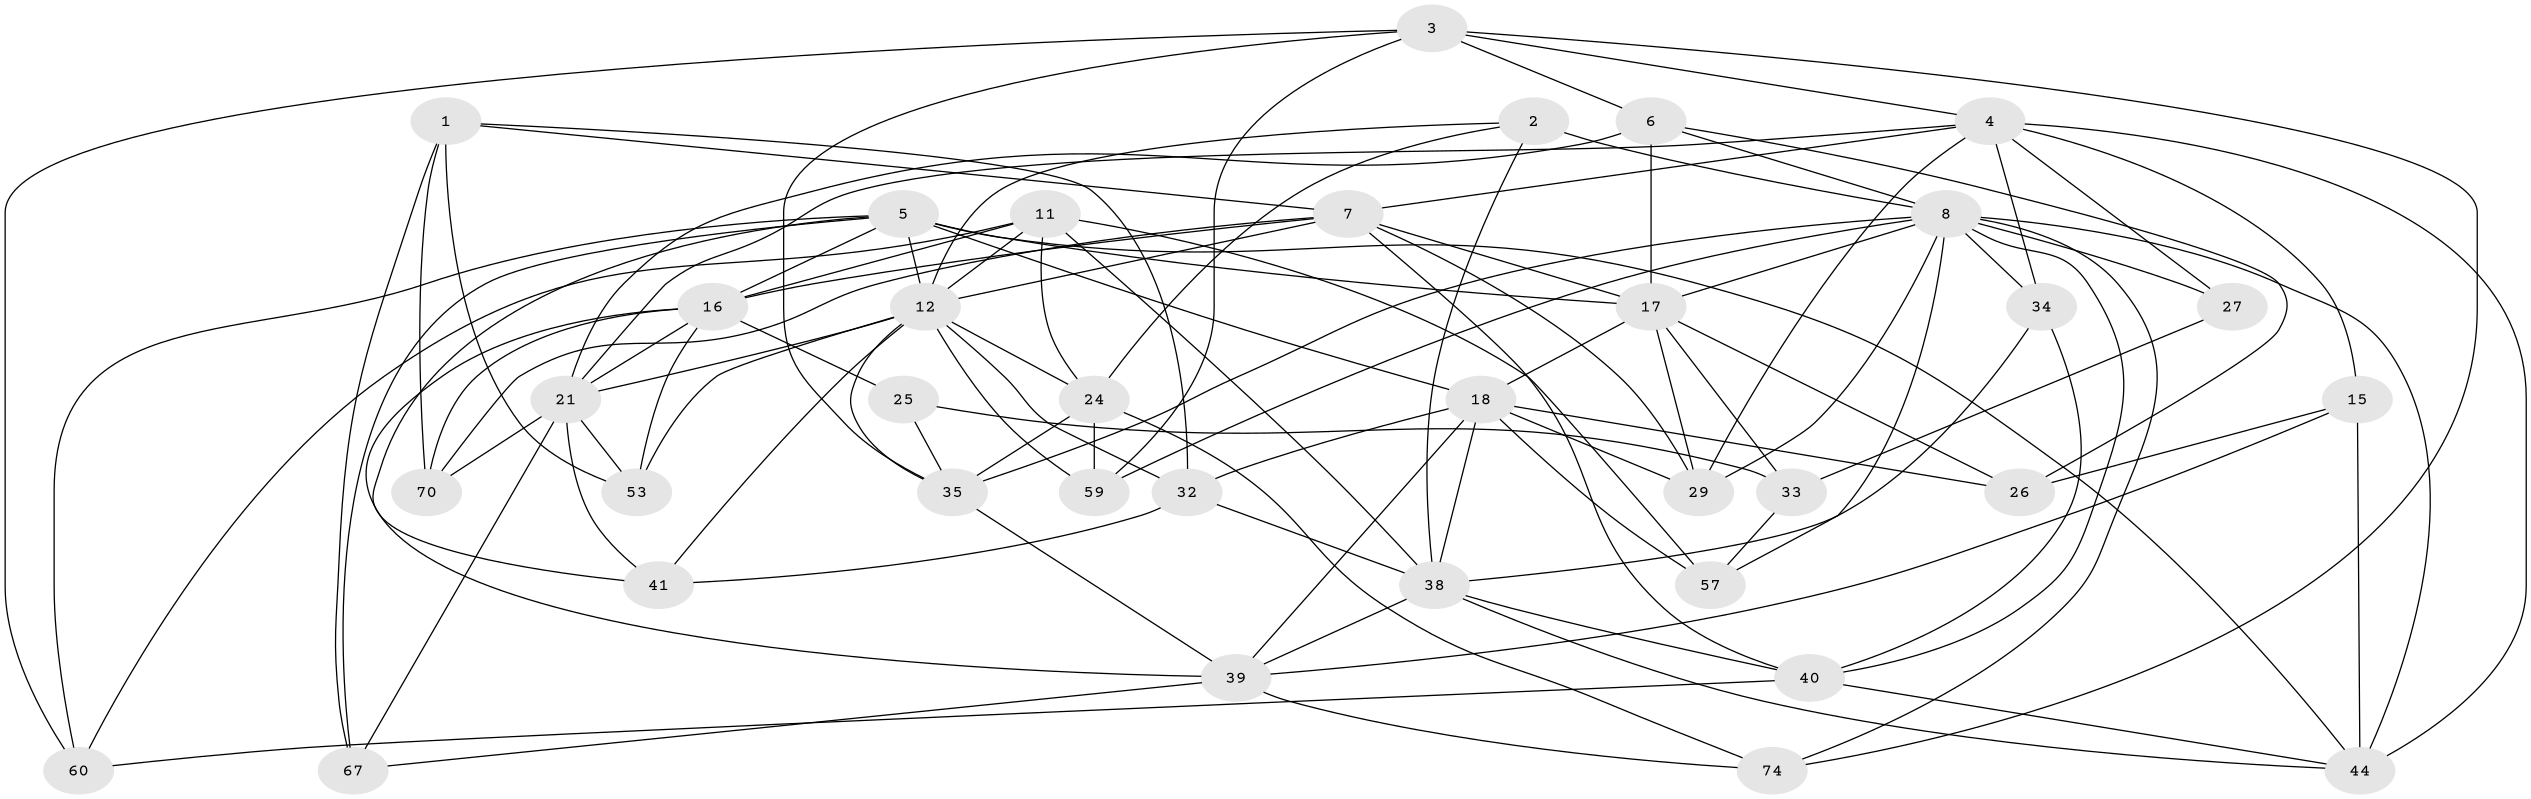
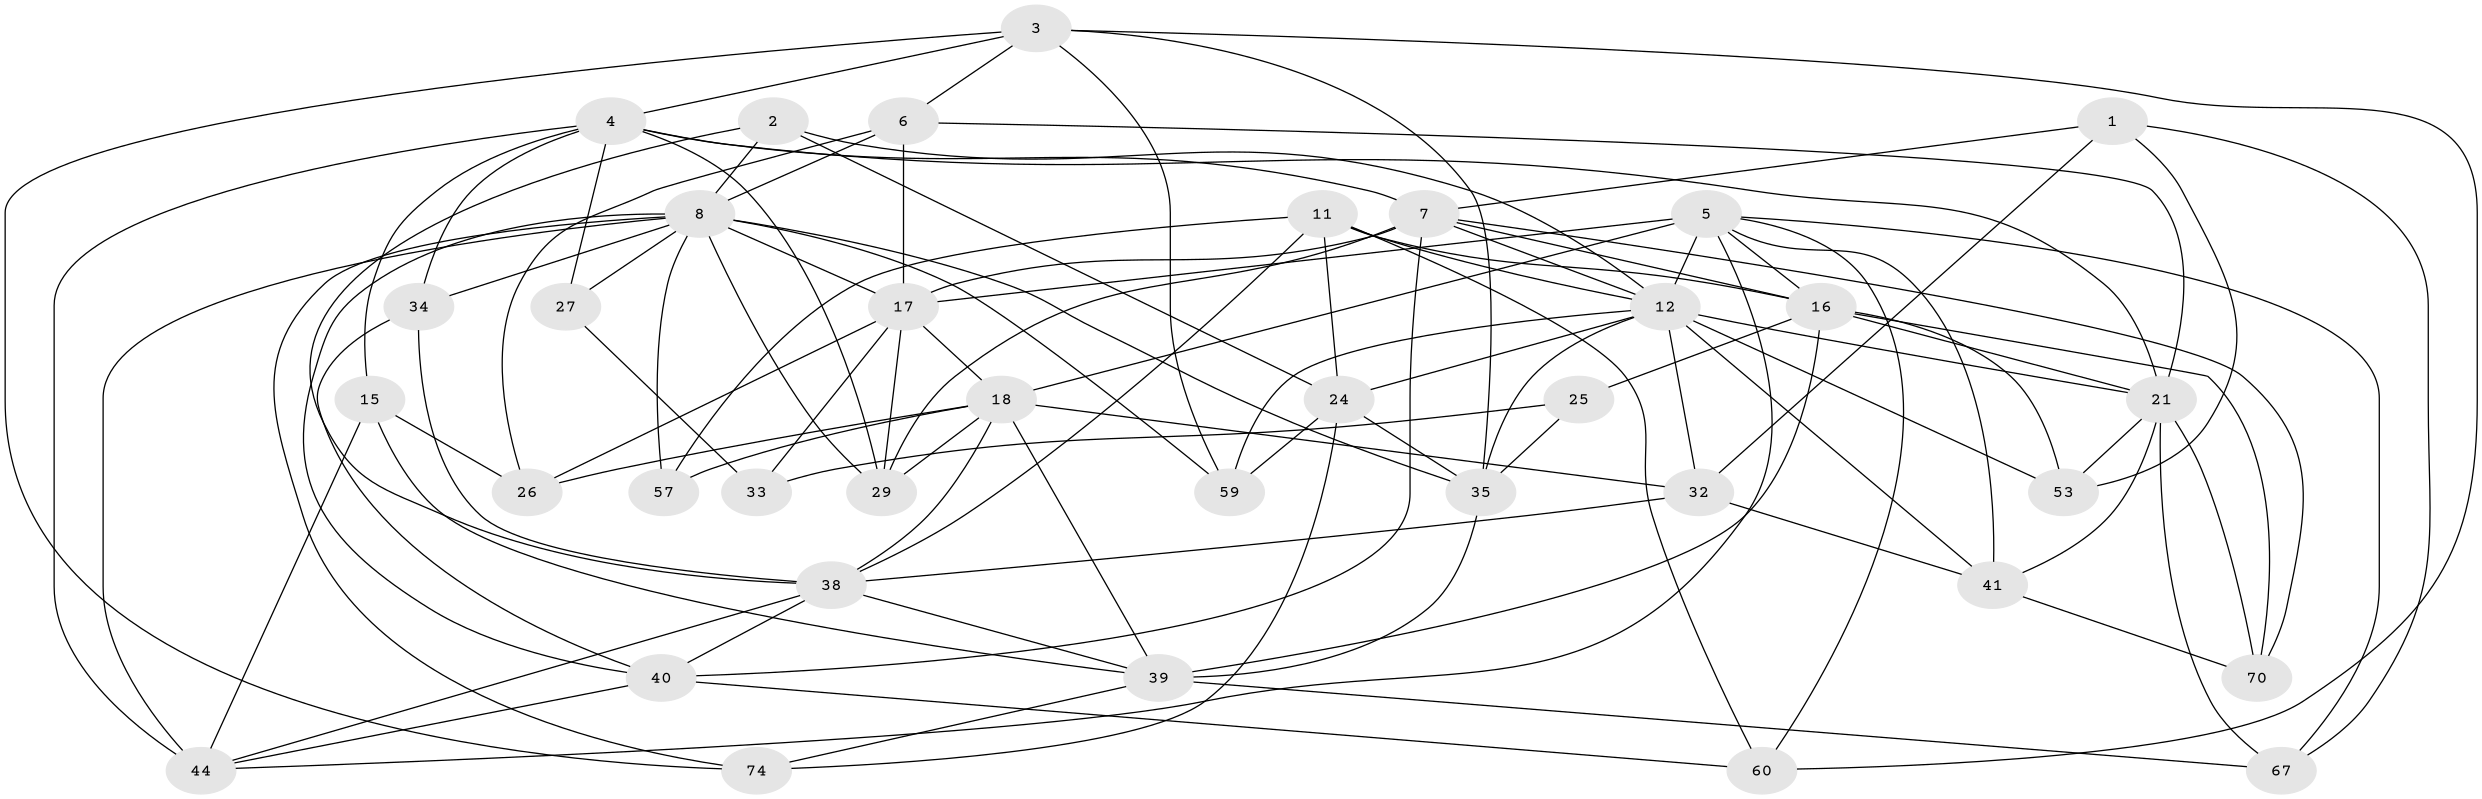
edge "1" -- "70": now "41" -- "70"
edge "33" -- "57": removed
